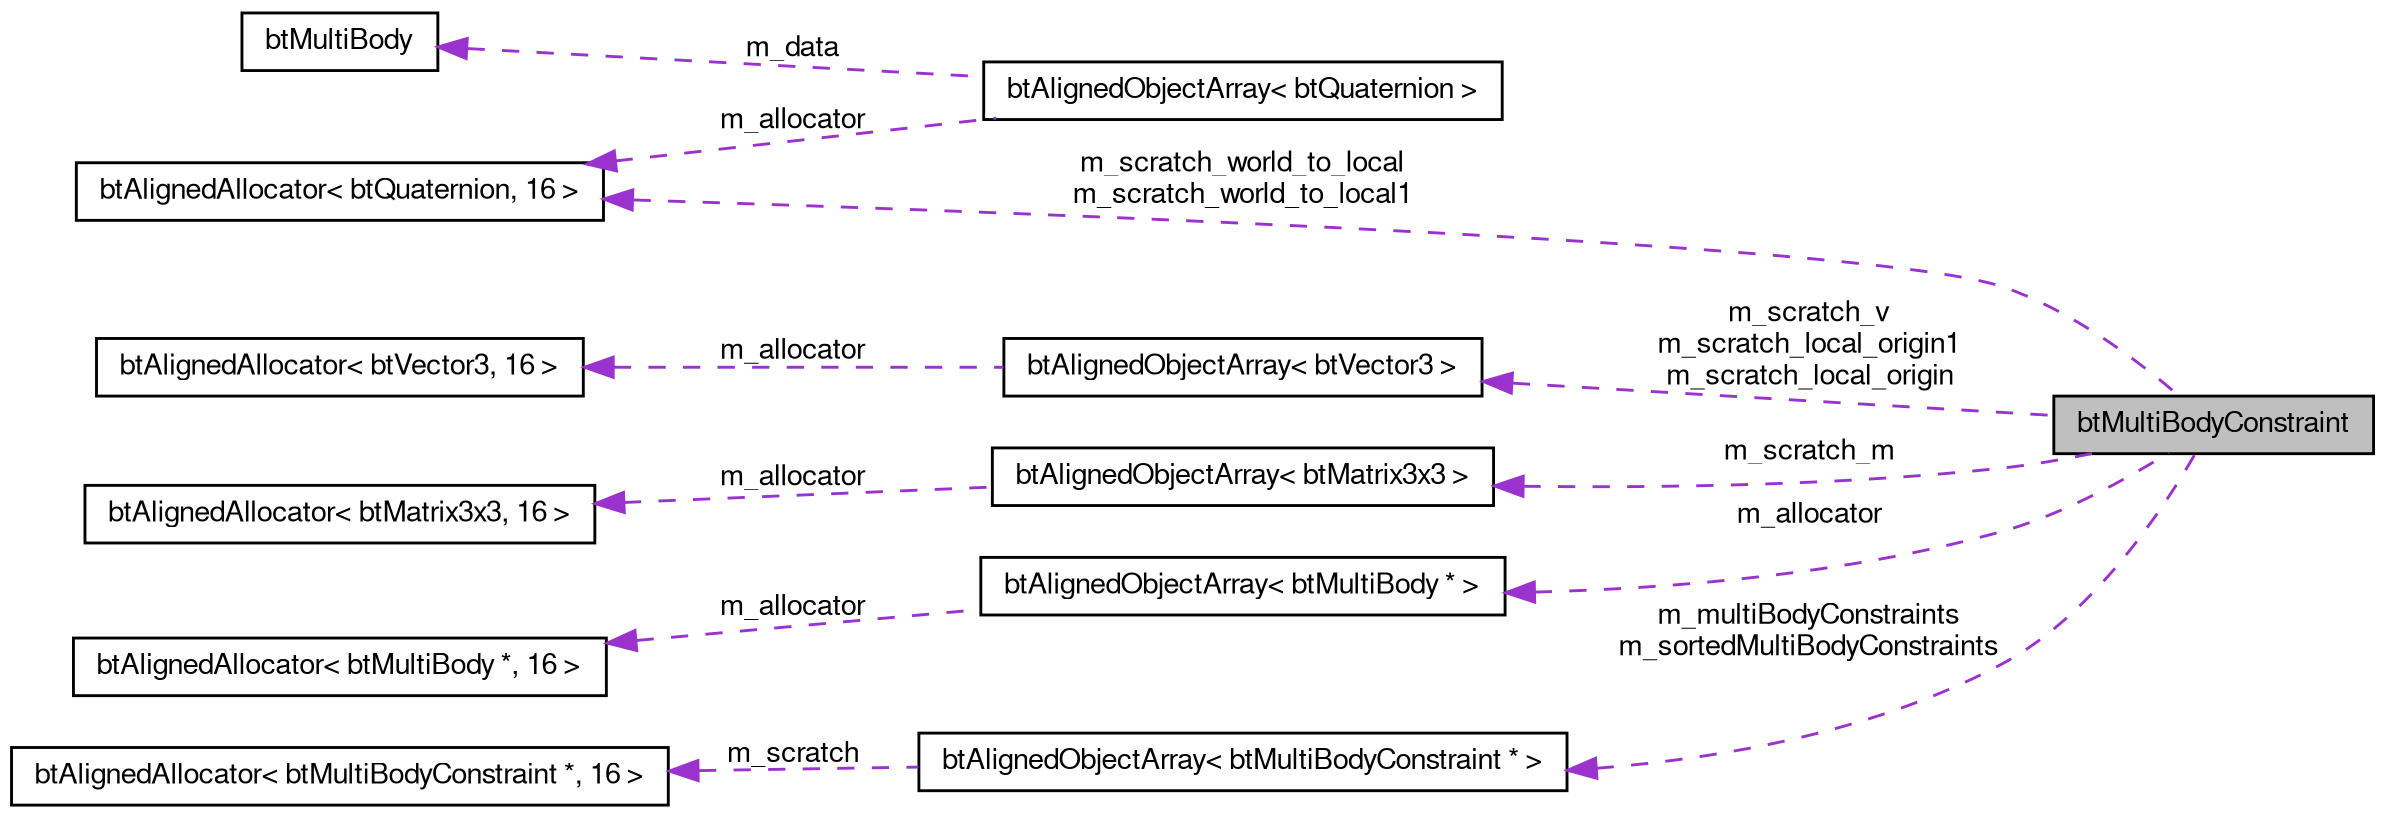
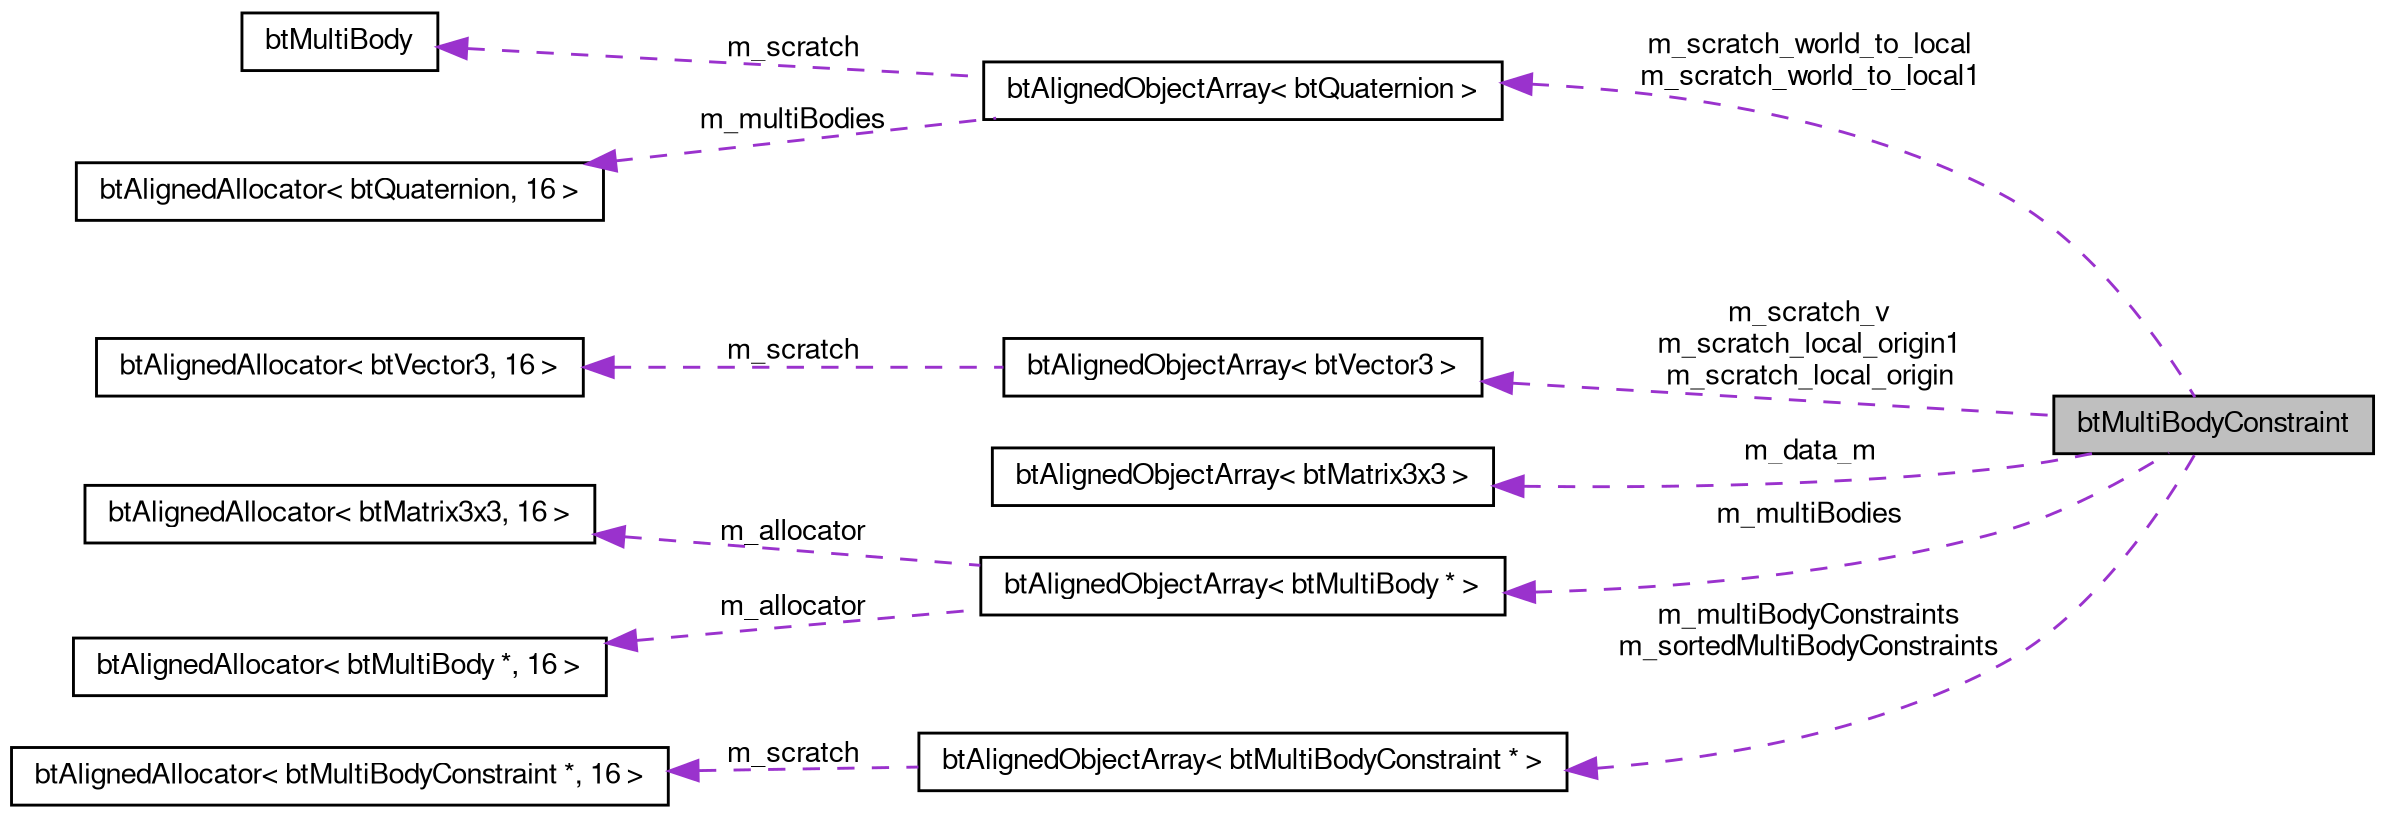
edge "btAlignedObjectArray< btQuaternion >" -> "btMultiBody": label "m_data" -> "m_scratch"
edge "btAlignedObjectArray< btQuaternion >" -> "btAlignedAllocator< btQuaternion, 16 >": label "m_allocator" -> "m_multiBodies"
edge "btMultiBodyConstraint" -> "btAlignedAllocator< btQuaternion, 16 >": now "btMultiBodyConstraint" -> "btAlignedObjectArray< btQuaternion >"
edge "btAlignedObjectArray< btVector3 >" -> "btAlignedAllocator< btVector3, 16 >": label "m_allocator" -> "m_scratch"
edge "btMultiBodyConstraint" -> "btAlignedObjectArray< btMatrix3x3 >": label "m_scratch_m" -> "m_data_m"
edge "btAlignedObjectArray< btMatrix3x3 >" -> "btAlignedAllocator< btMatrix3x3, 16 >": now "btAlignedObjectArray< btMultiBody * >" -> "btAlignedAllocator< btMatrix3x3, 16 >"
edge "btMultiBodyConstraint" -> "btAlignedObjectArray< btMultiBody * >": label "m_allocator" -> "m_multiBodies"
